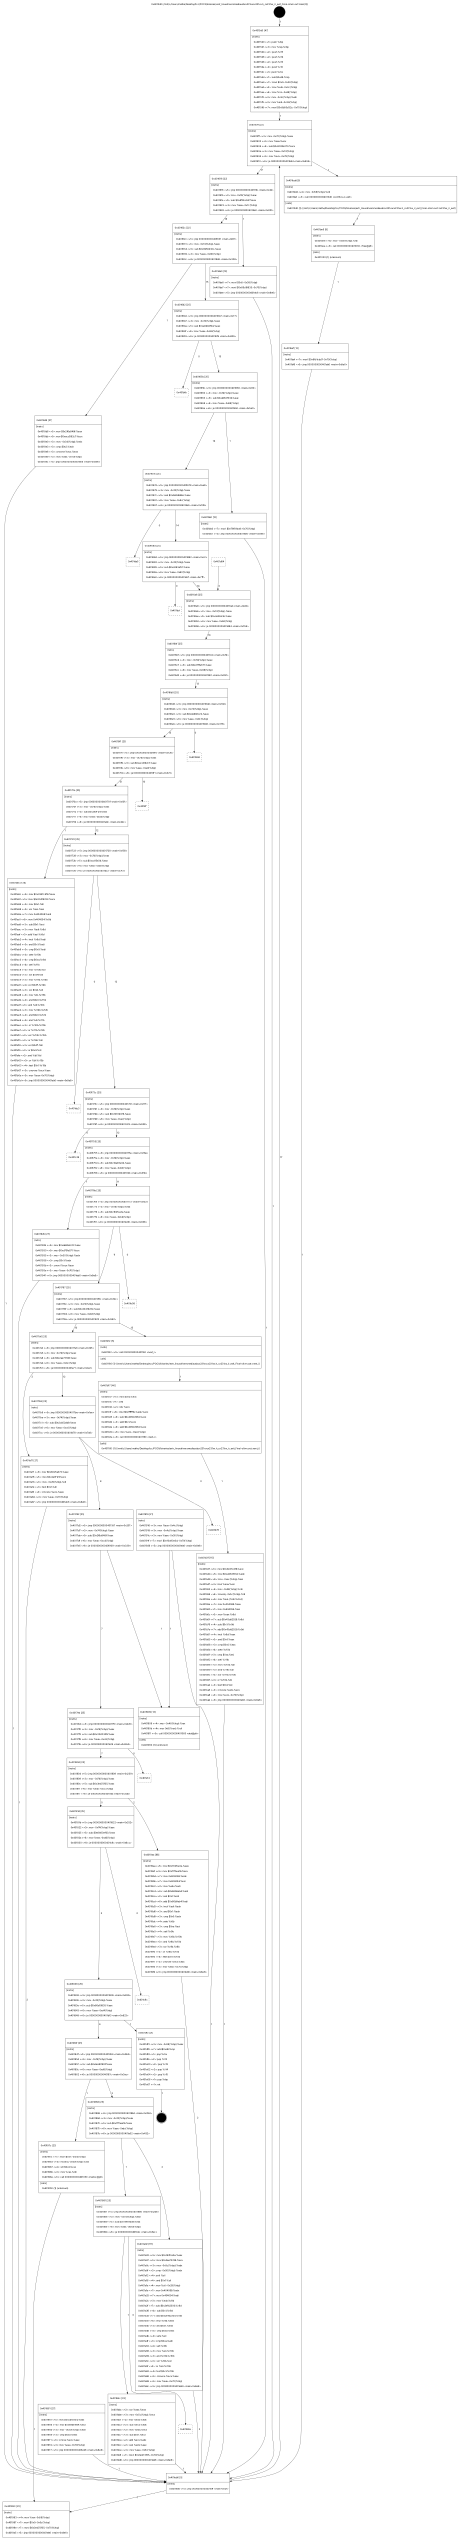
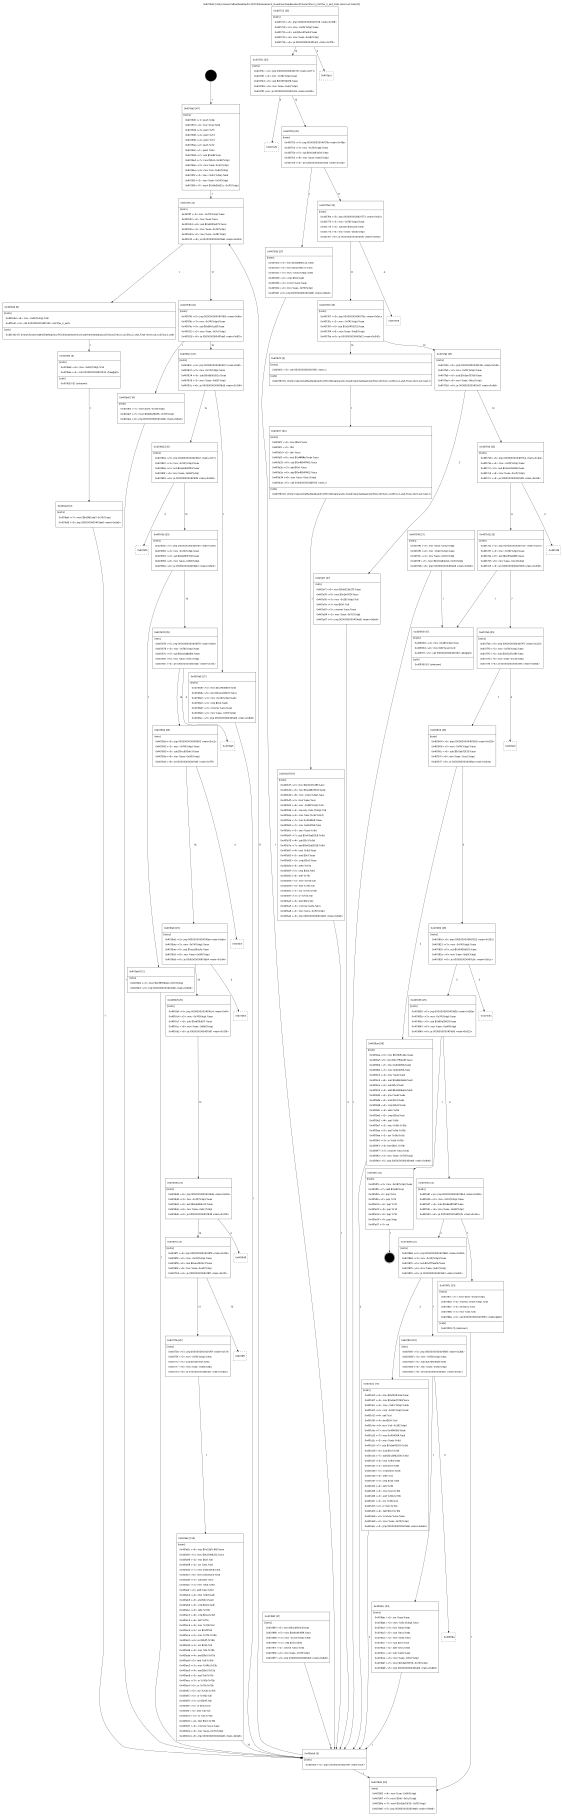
edge "0x401d84" -> "0x4016a6 [25]": reversed
edge "0x40170a [25]" -> "0x401723 [25]": removed, label "12"
edge "0x401a8c [134]" -> "0x401eb6 [5]": label " 1" -> " 13"
